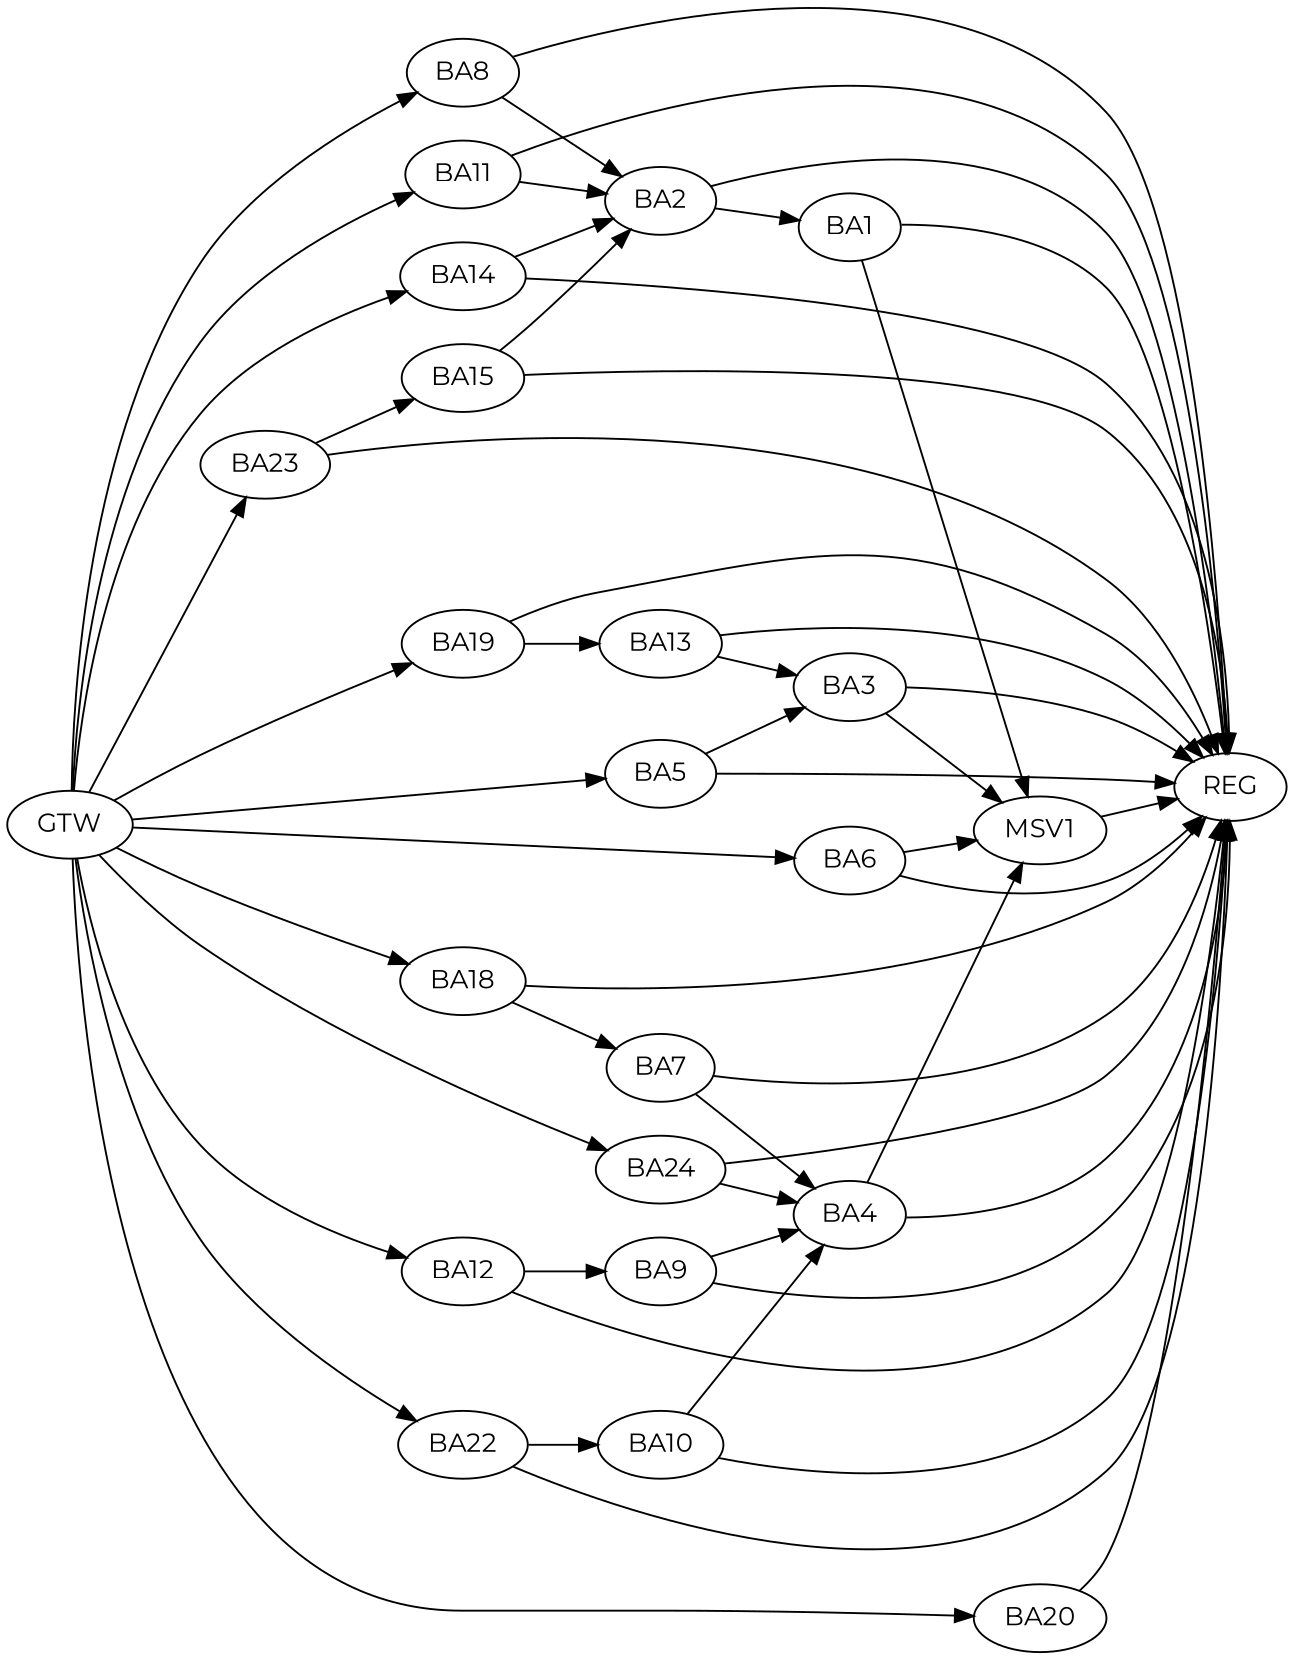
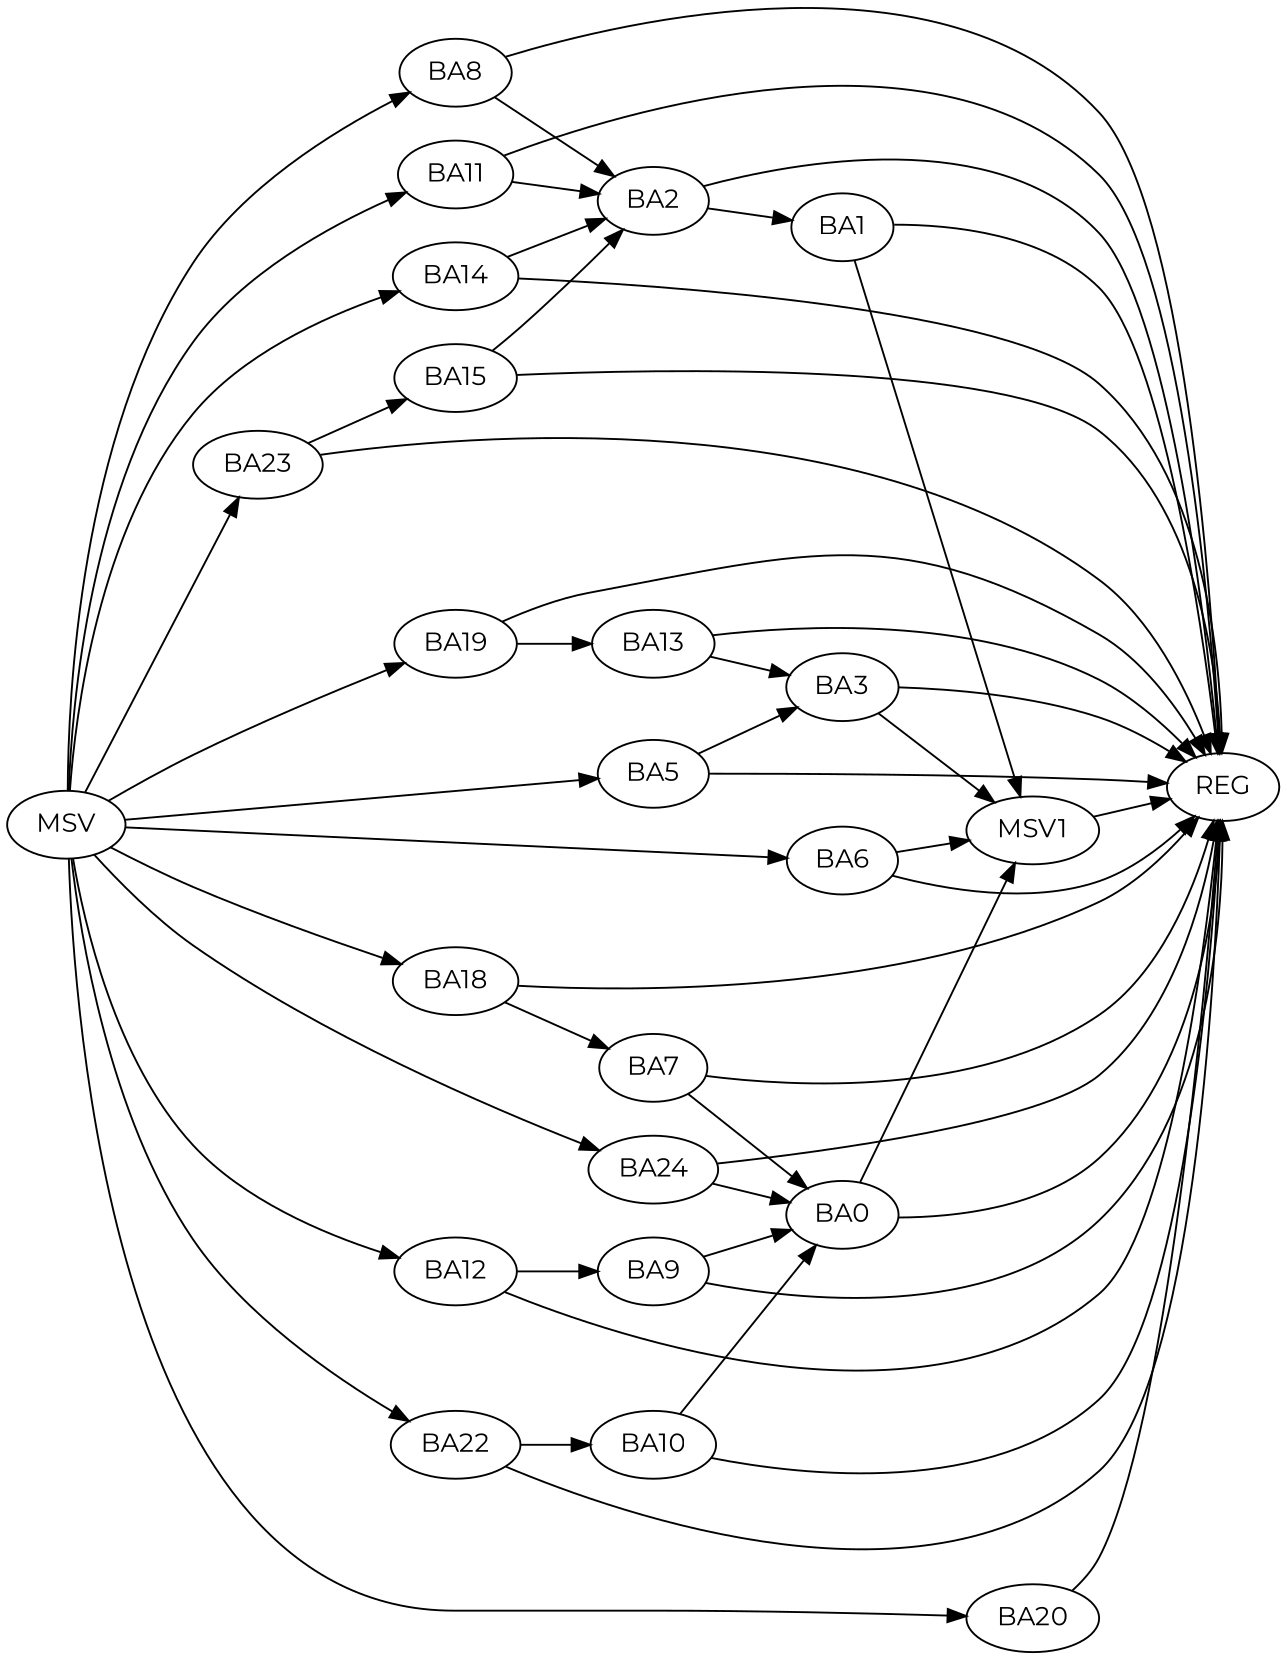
node "GTW": label "GTW" -> "MSV"
node "BA4": label "BA4" -> "BA0"
